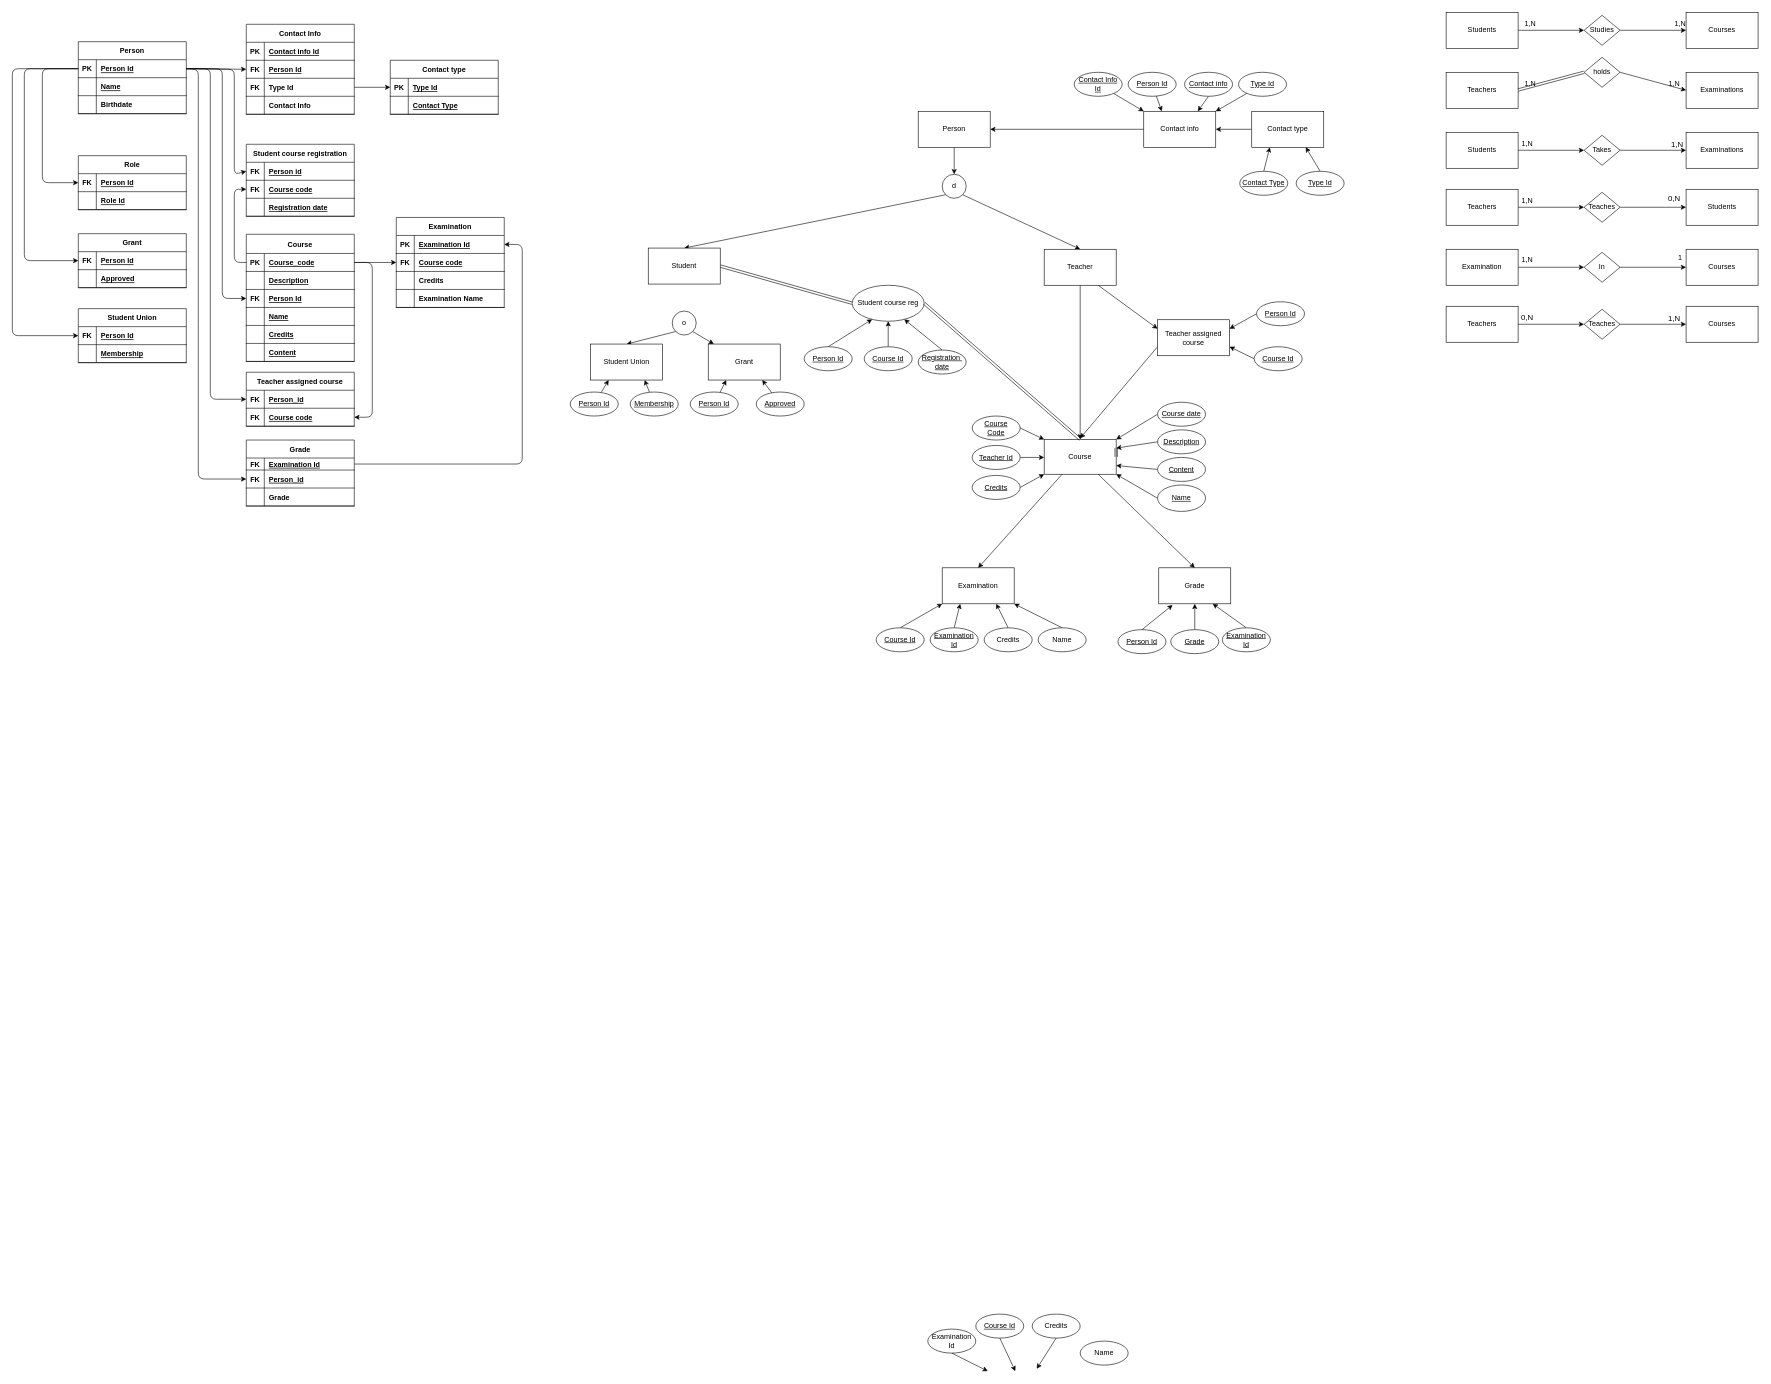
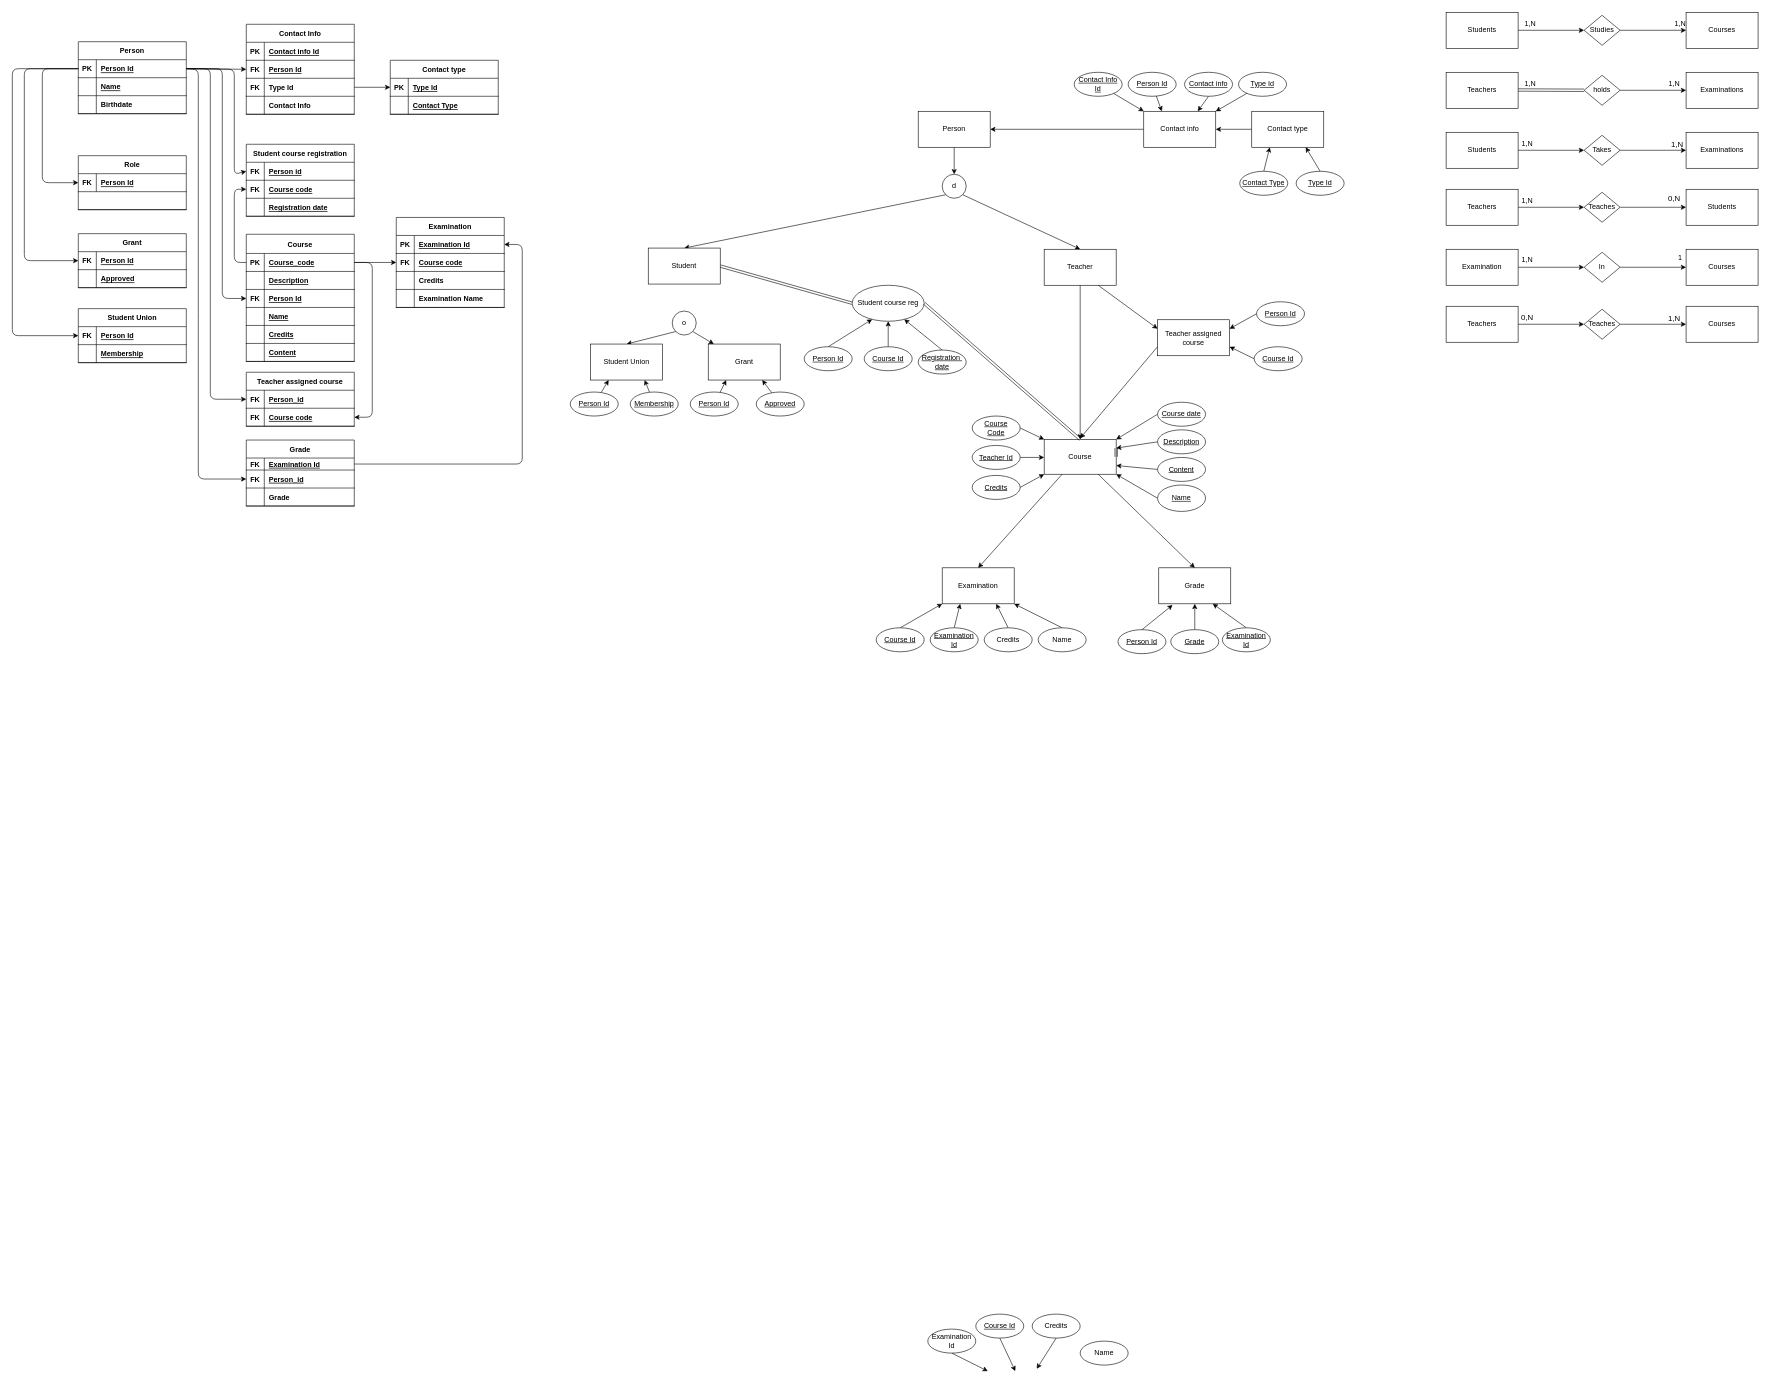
node "holds": moved (1602, 72) -> (1602, 90)
node "Role Id": removed
